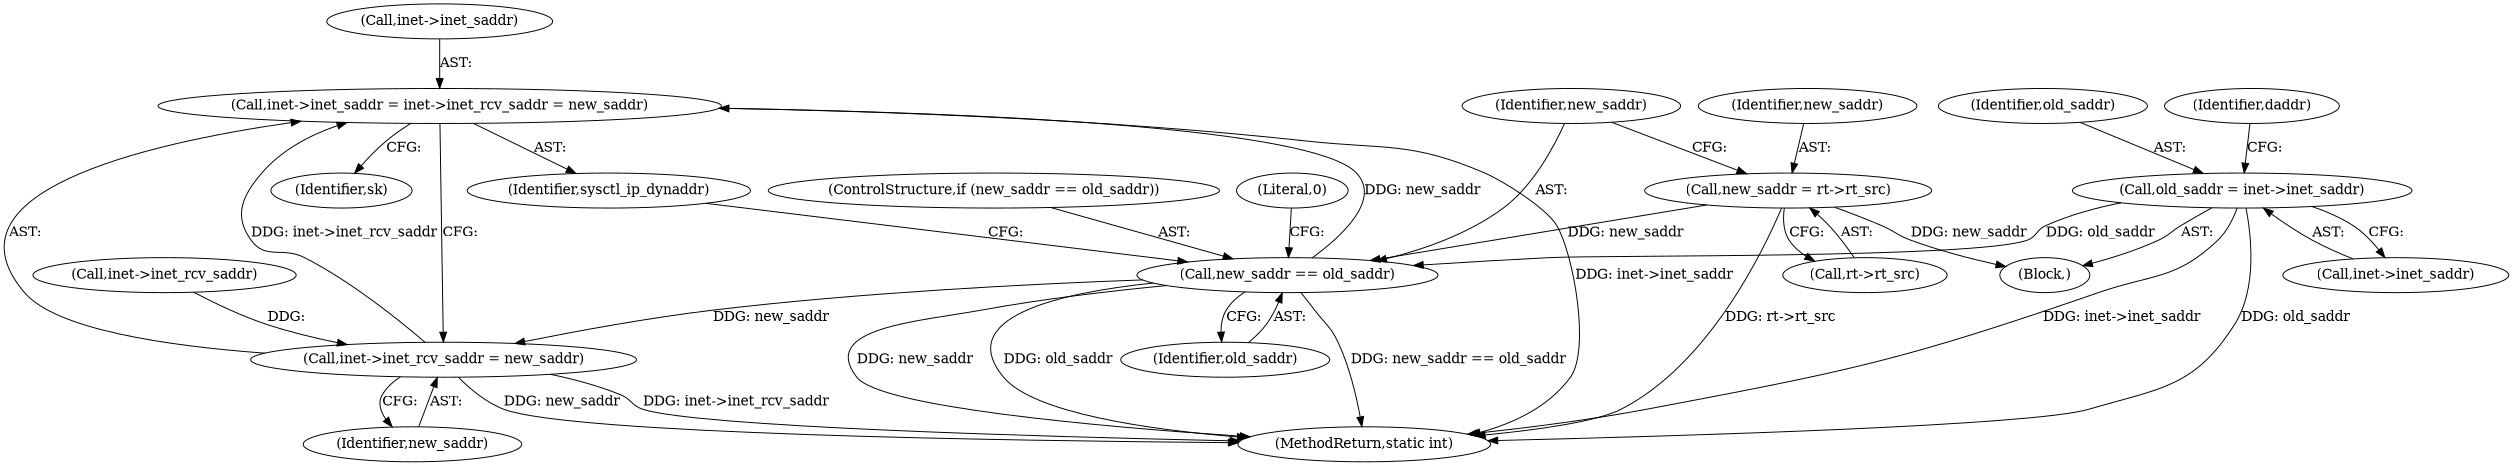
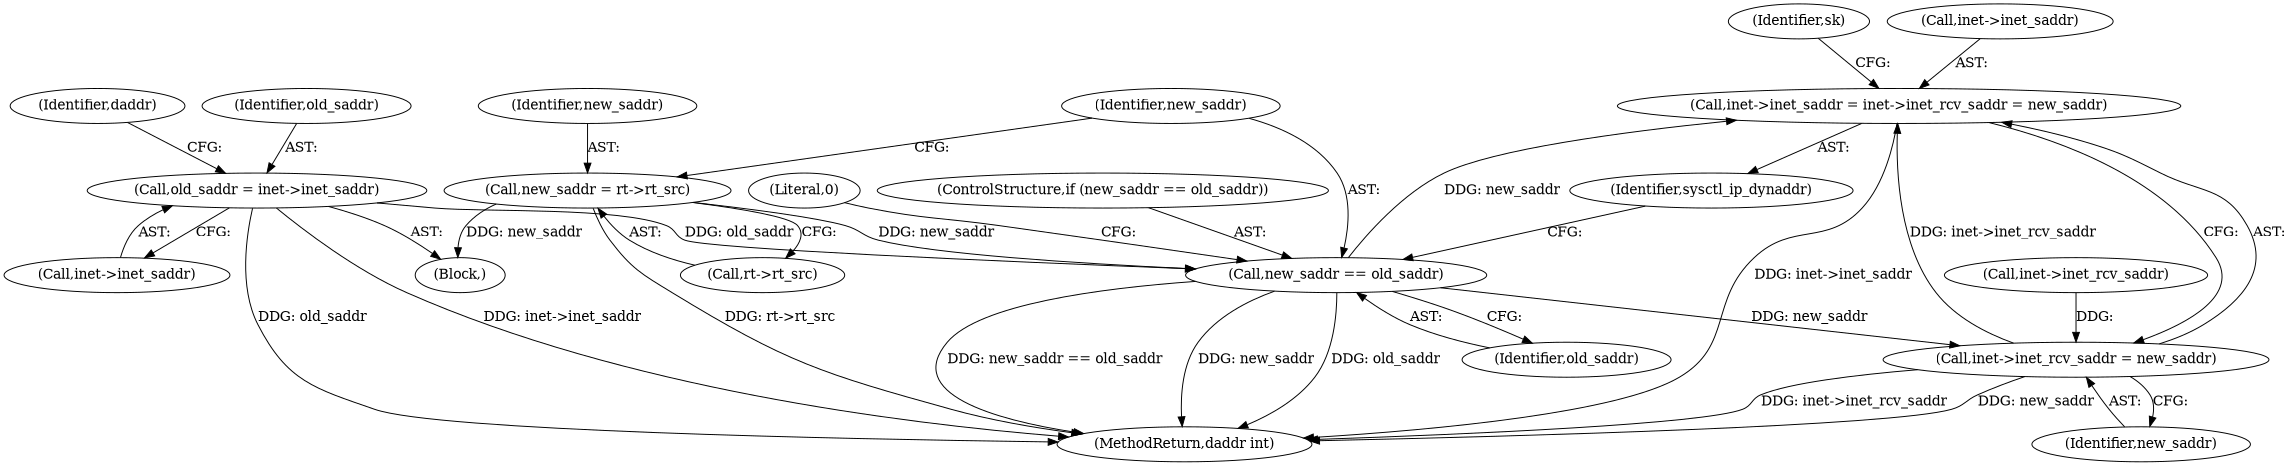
edge "(Call,inet->inet_saddr = inet->inet_rcv_saddr = new_saddr)" -> "(Identifier,sk)": reversed
node "(MethodReturn,static int)": label "(MethodReturn,static int)" -> "(MethodReturn,daddr int)"
